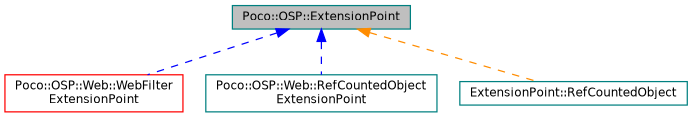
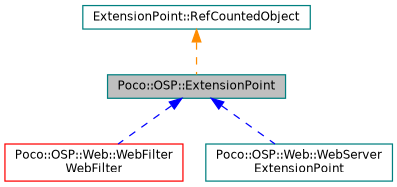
edge "ExtensionPoint::RefCountedObject" -> "Poco::OSP::ExtensionPoint": reversed
node "Poco::OSP::Web::WebFilter ExtensionPoint": label "Poco::OSP::Web::WebFilter ExtensionPoint" -> "Poco::OSP::Web::WebFilter WebFilter"
node "Poco::OSP::Web::RefCountedObject ExtensionPoint": label "Poco::OSP::Web::RefCountedObject ExtensionPoint" -> "Poco::OSP::Web::WebServer ExtensionPoint"
